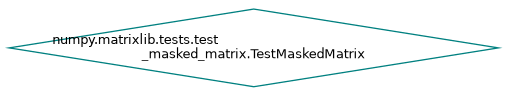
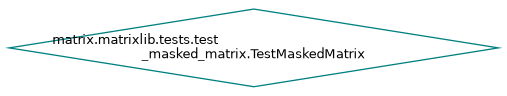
node "numpy.matrixlib.tests.test _masked_matrix.TestMaskedMatrix": label "numpy.matrixlib.tests.test _masked_matrix.TestMaskedMatrix" -> "matrix.matrixlib.tests.test _masked_matrix.TestMaskedMatrix"
